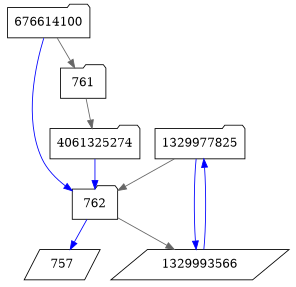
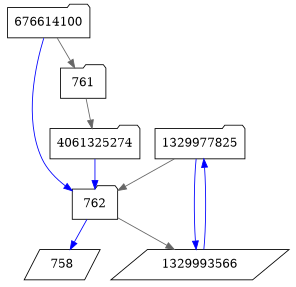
node "757": label "757" -> "758"
